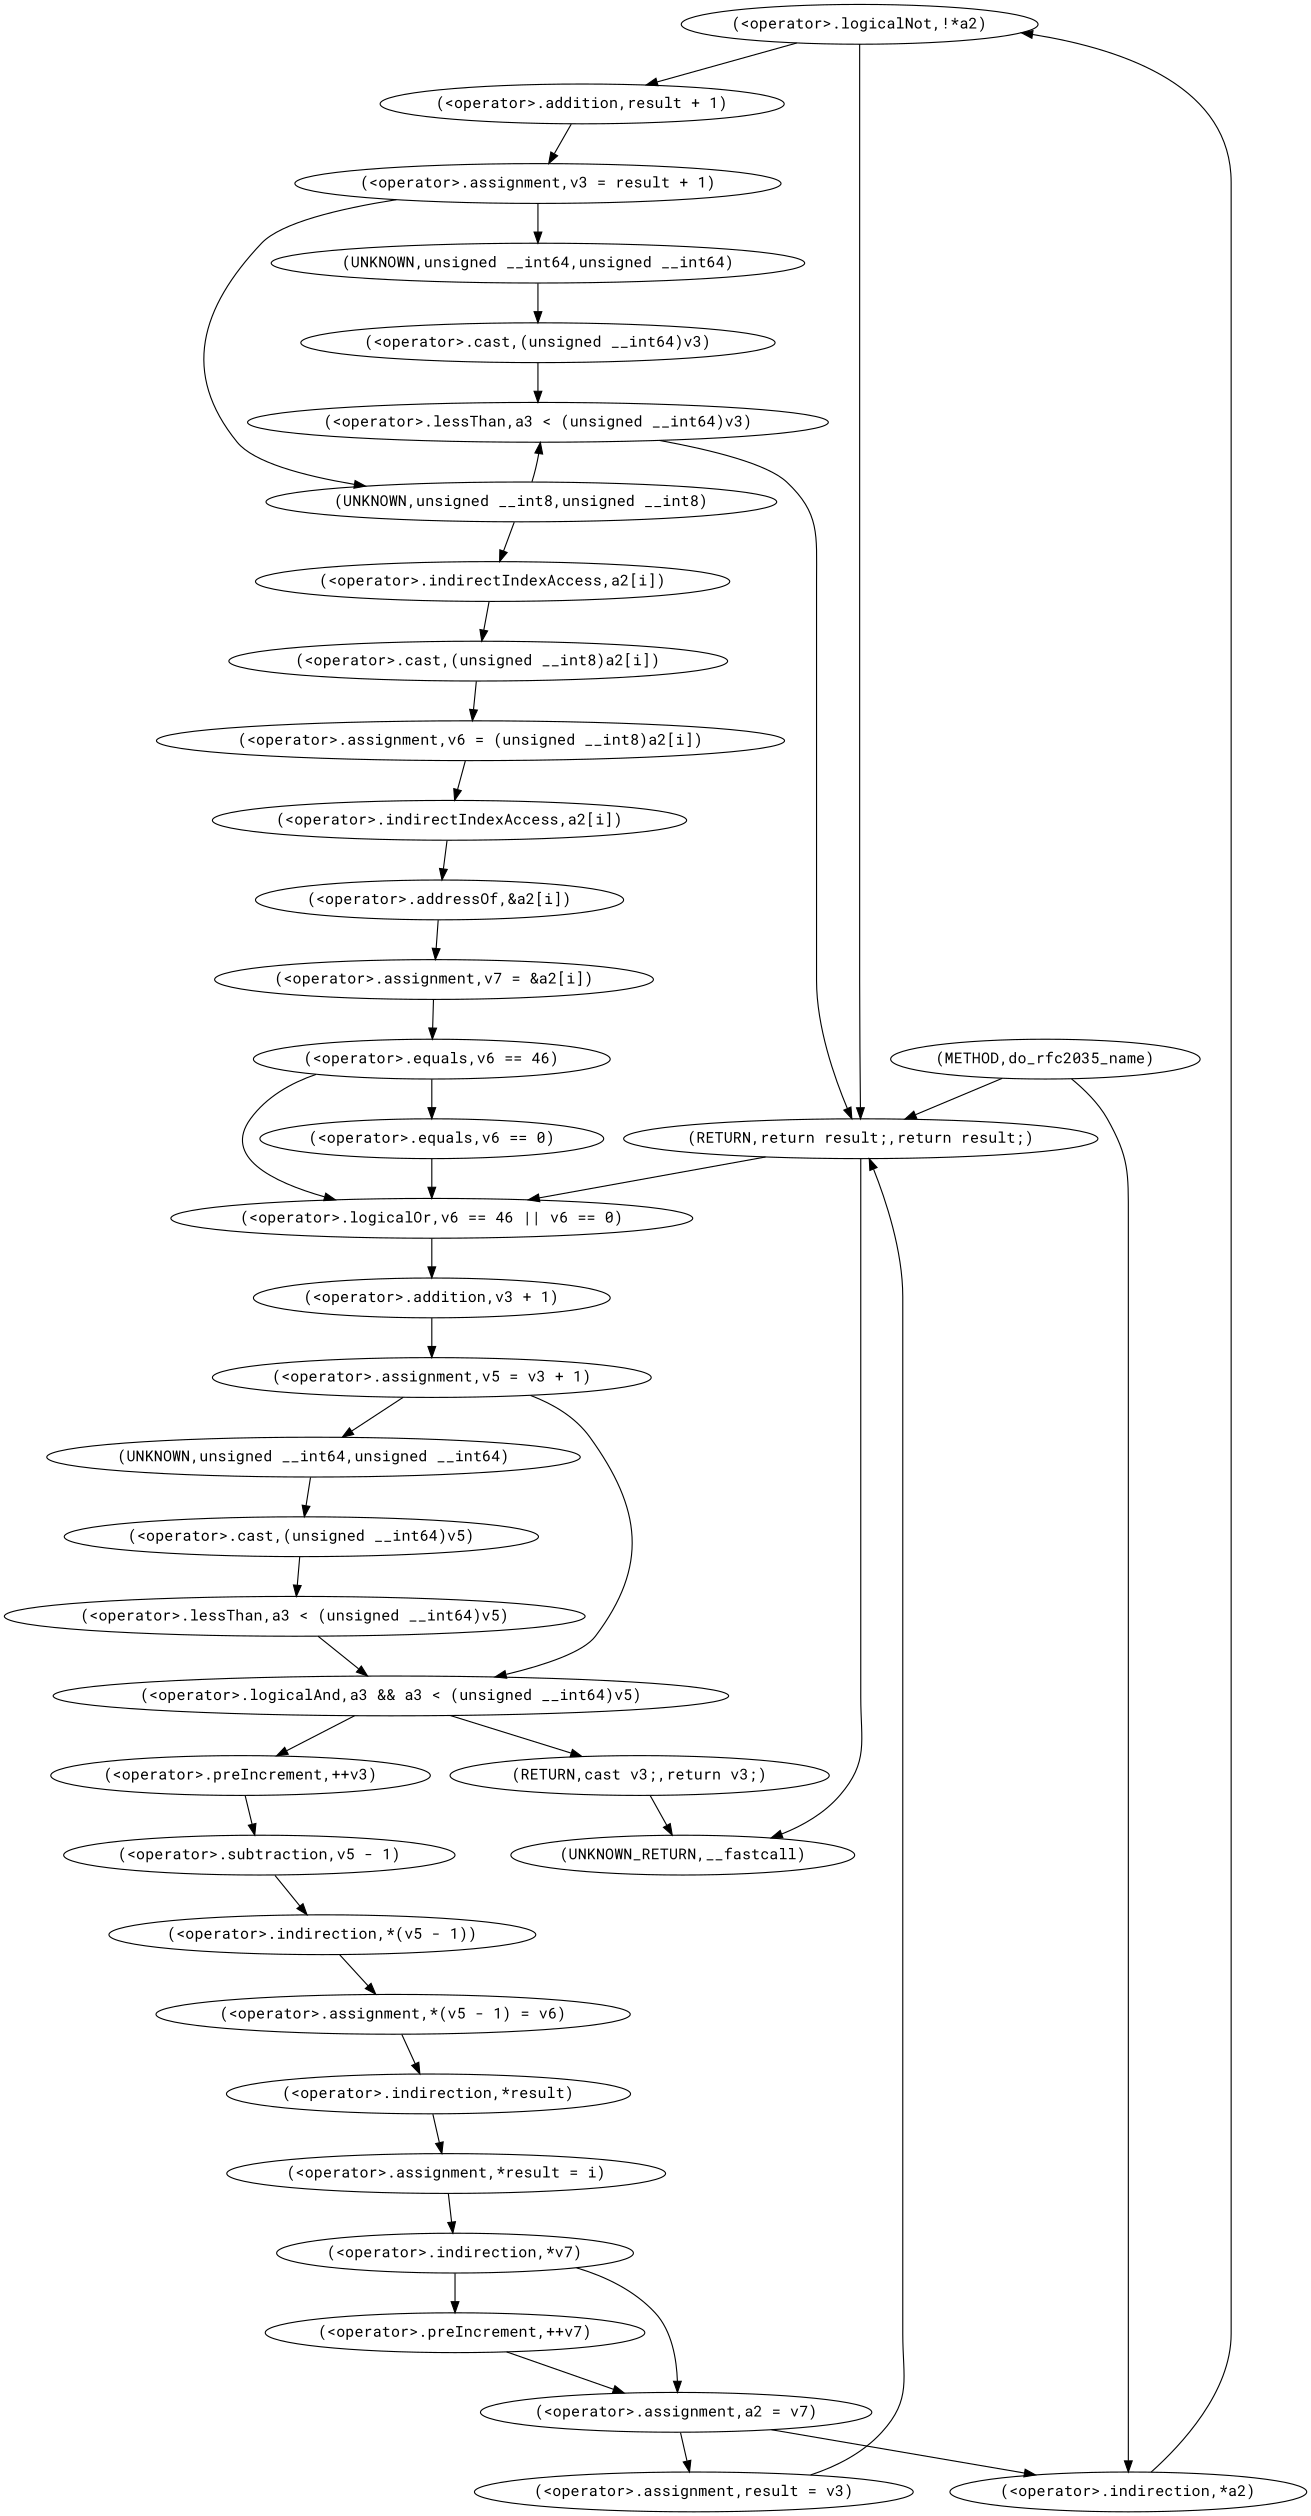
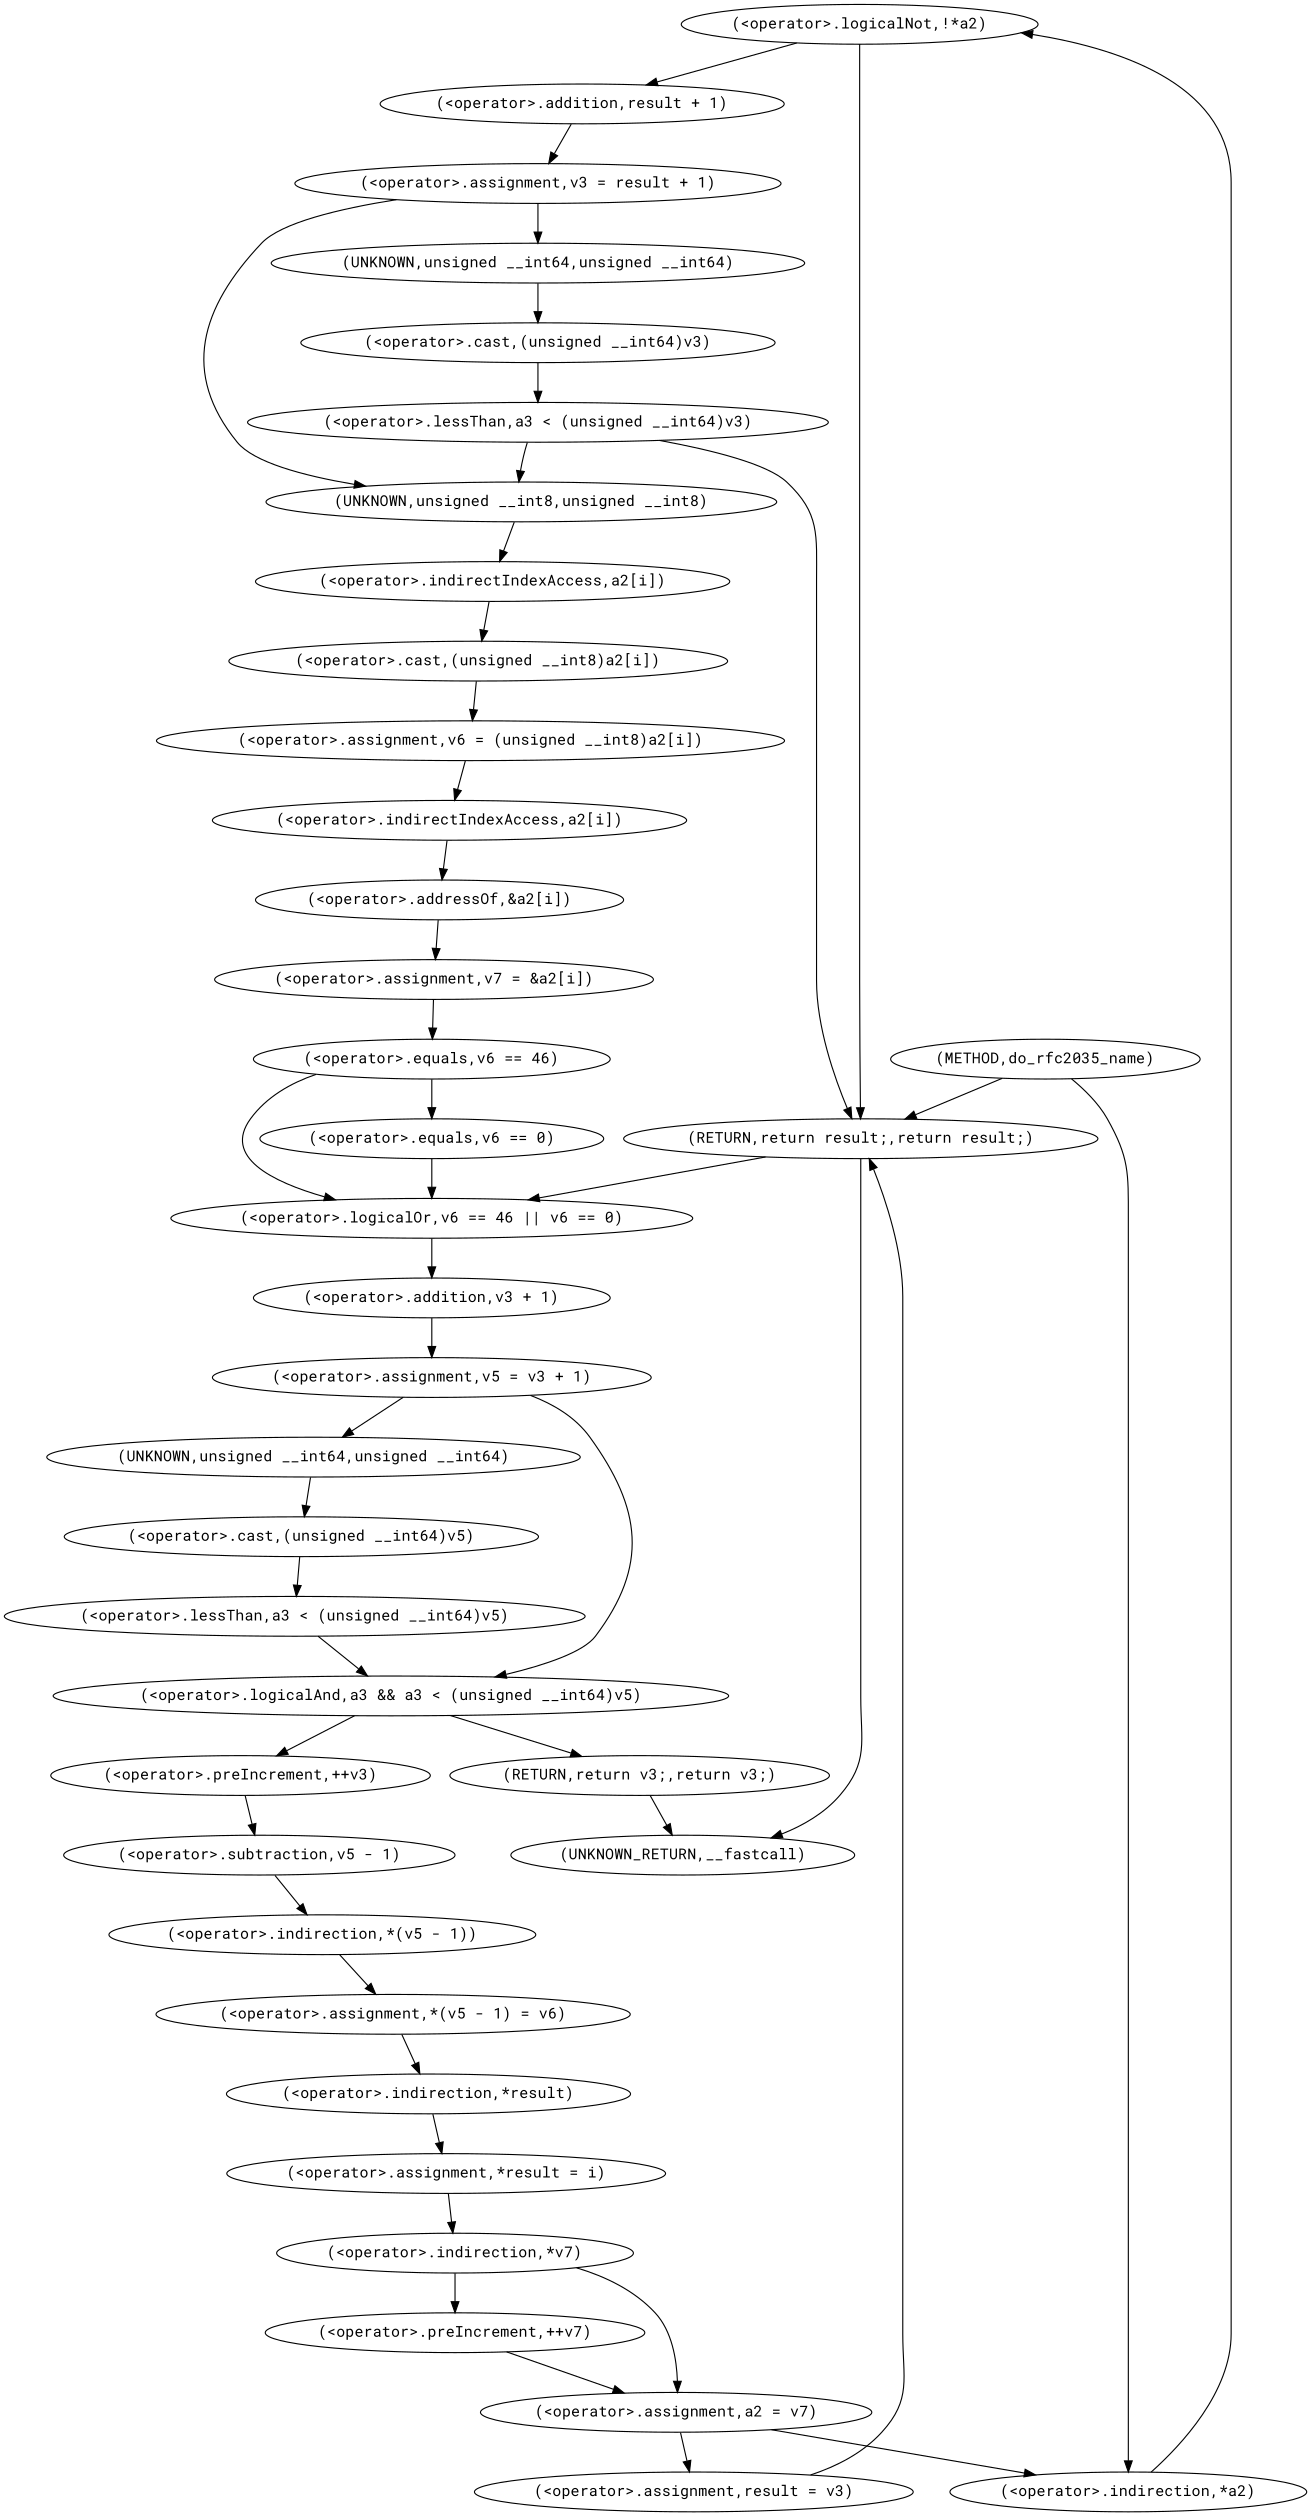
edge "(UNKNOWN,unsigned __int8,unsigned __int8)" -> "(<operator>.lessThan,a3 < (unsigned __int64)v3)": reversed
node "(RETURN,cast v3;,return v3;)": label "(RETURN,cast v3;,return v3;)" -> "(RETURN,return v3;,return v3;)"
